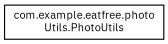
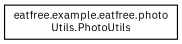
node "com.example.eatfree.photo Utils.PhotoUtils": label "com.example.eatfree.photo Utils.PhotoUtils" -> "eatfree.example.eatfree.photo Utils.PhotoUtils"
